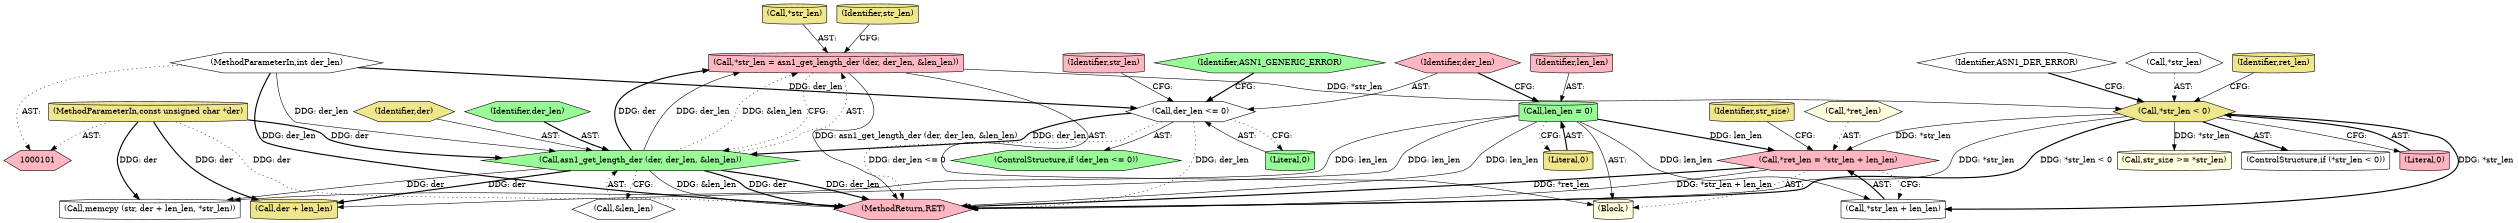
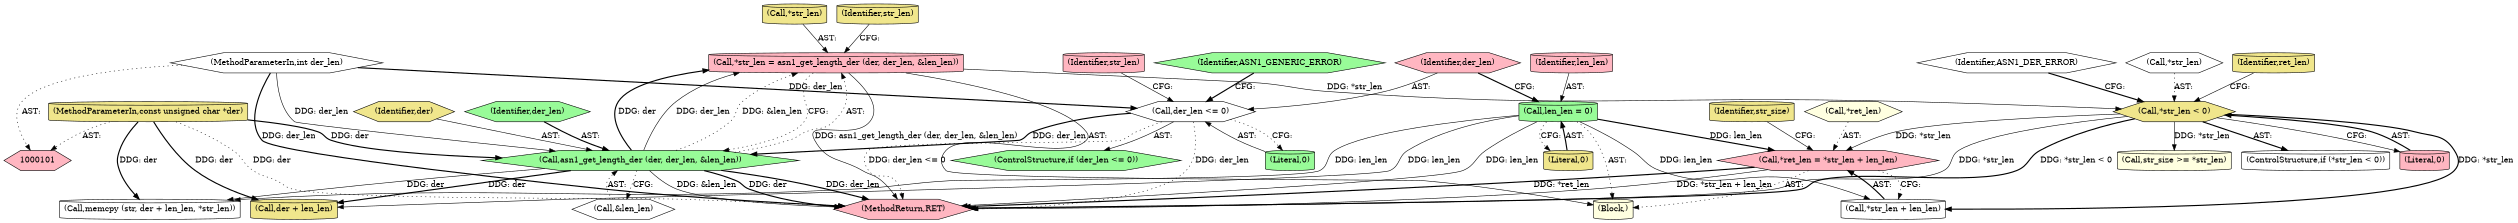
edge "(Call,len_len = 0)" -> "(Block,)": style solid -> dotted
